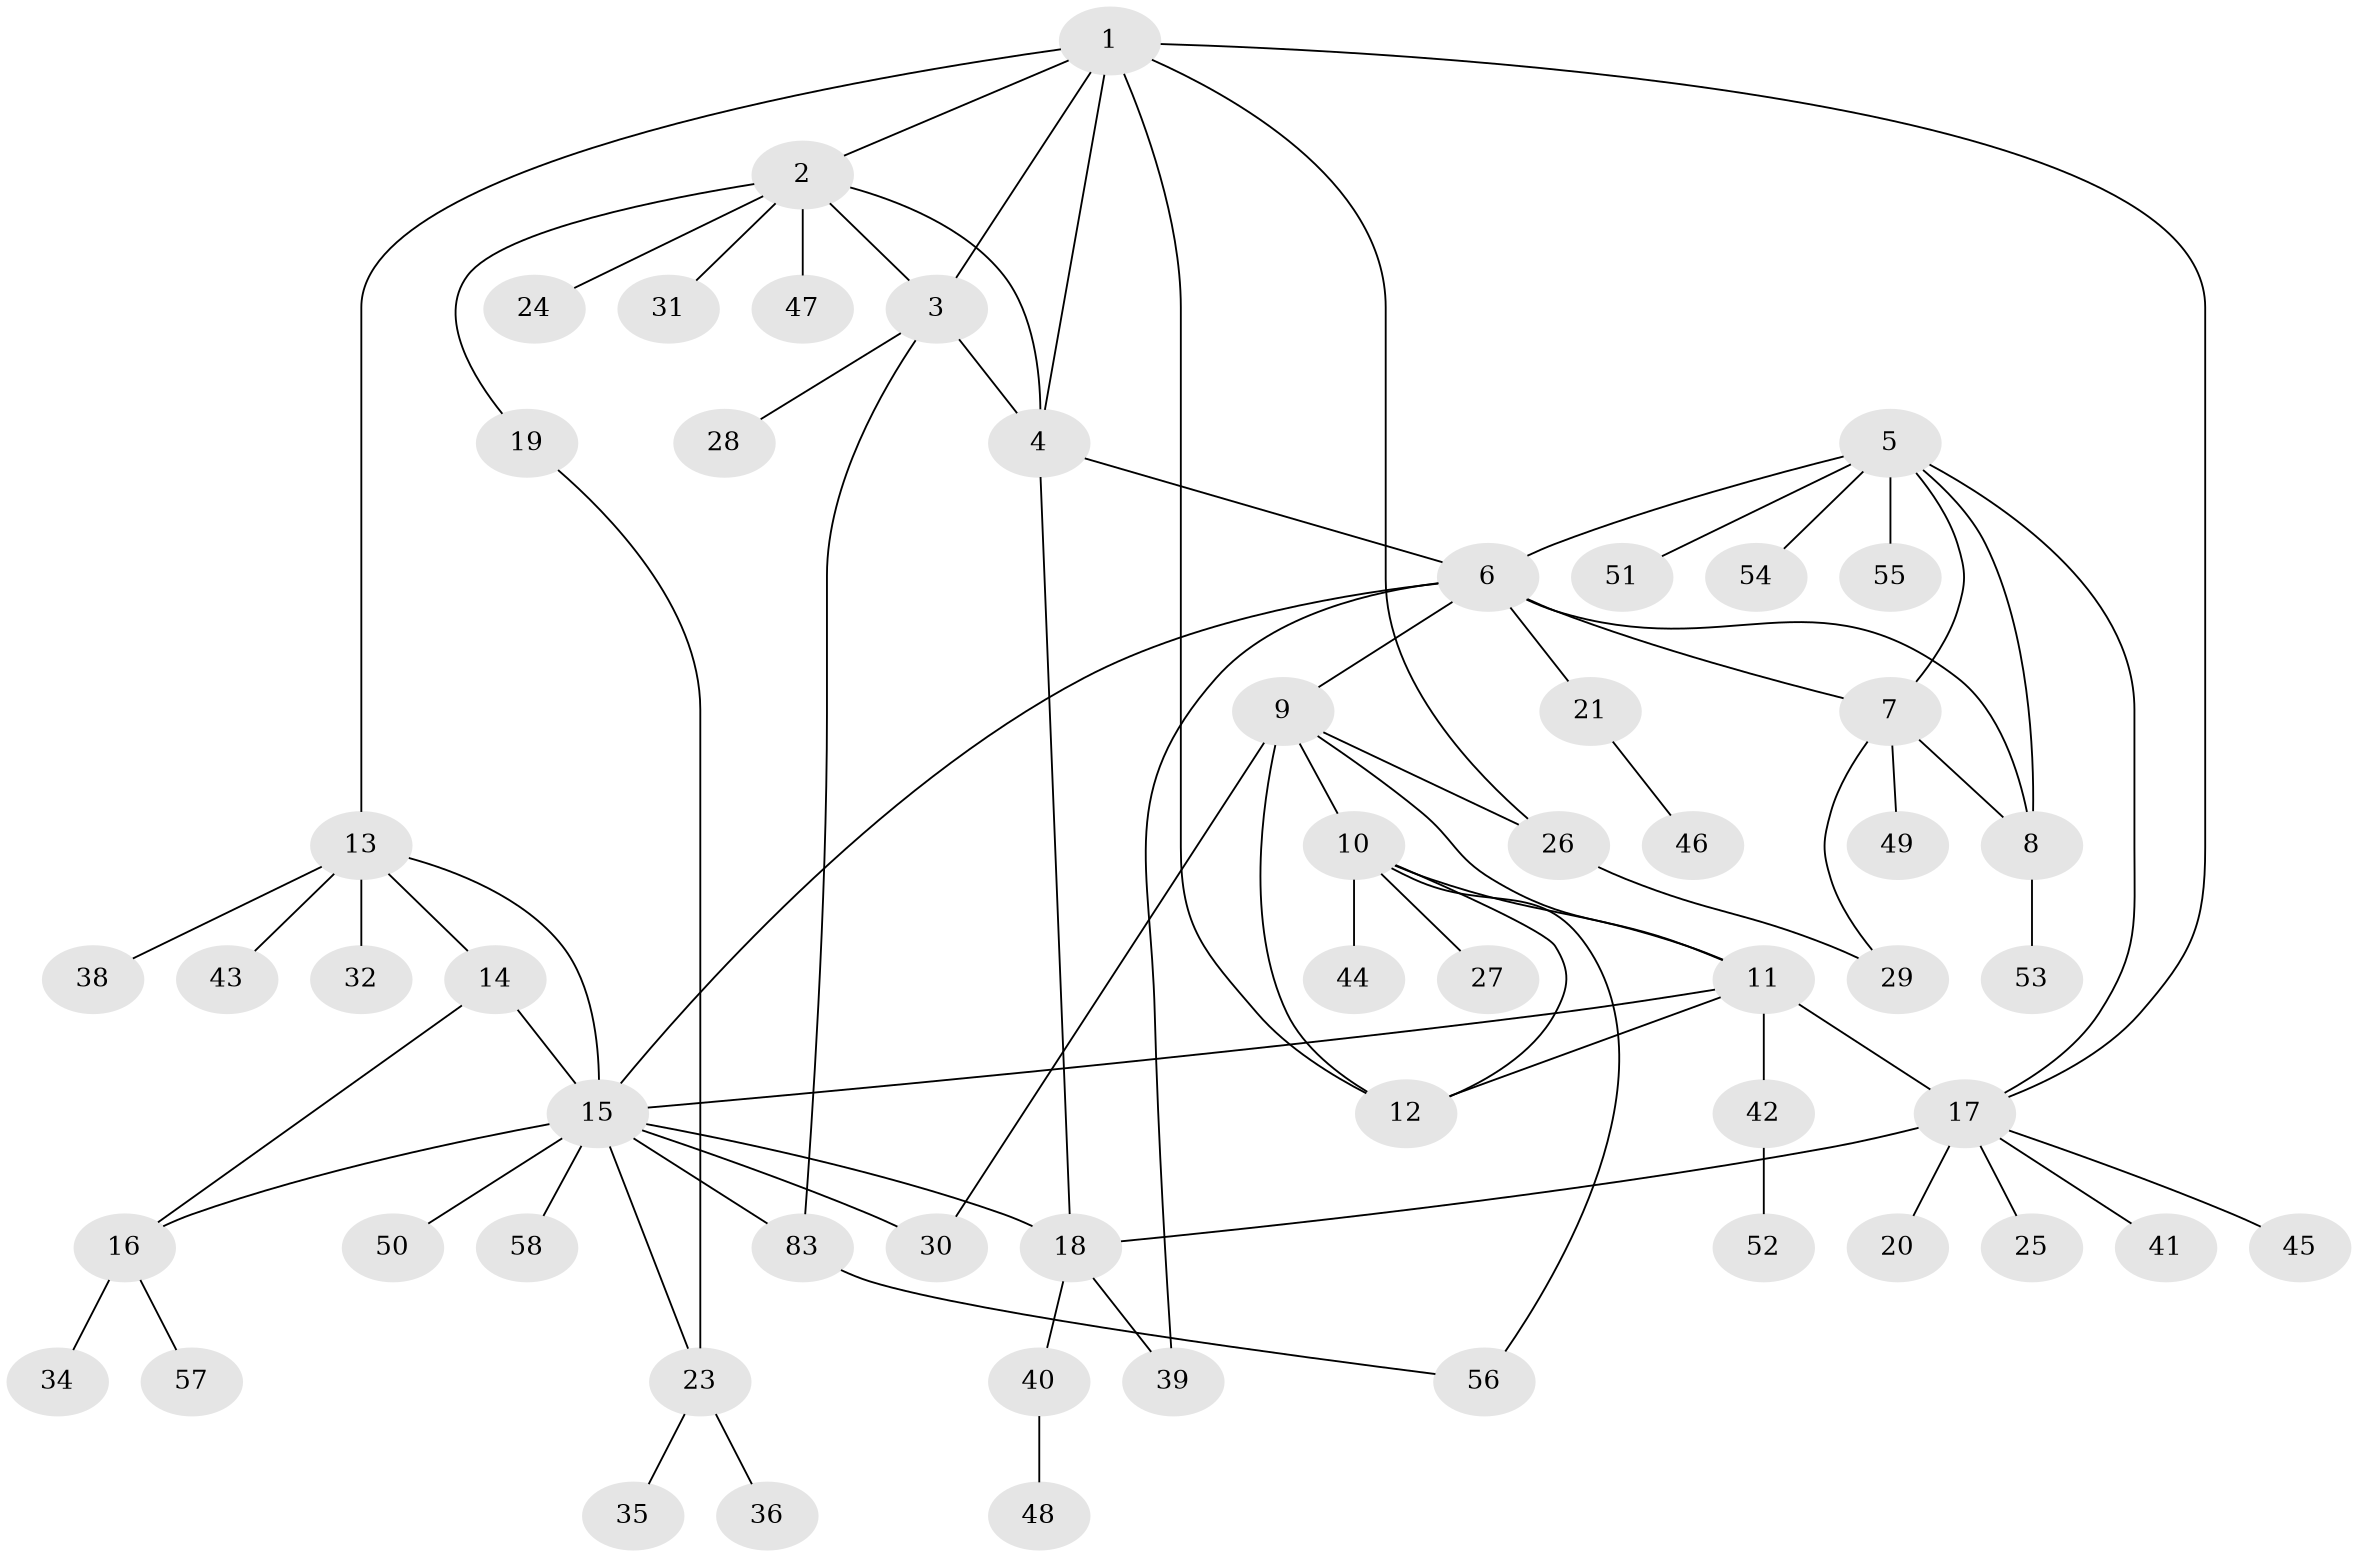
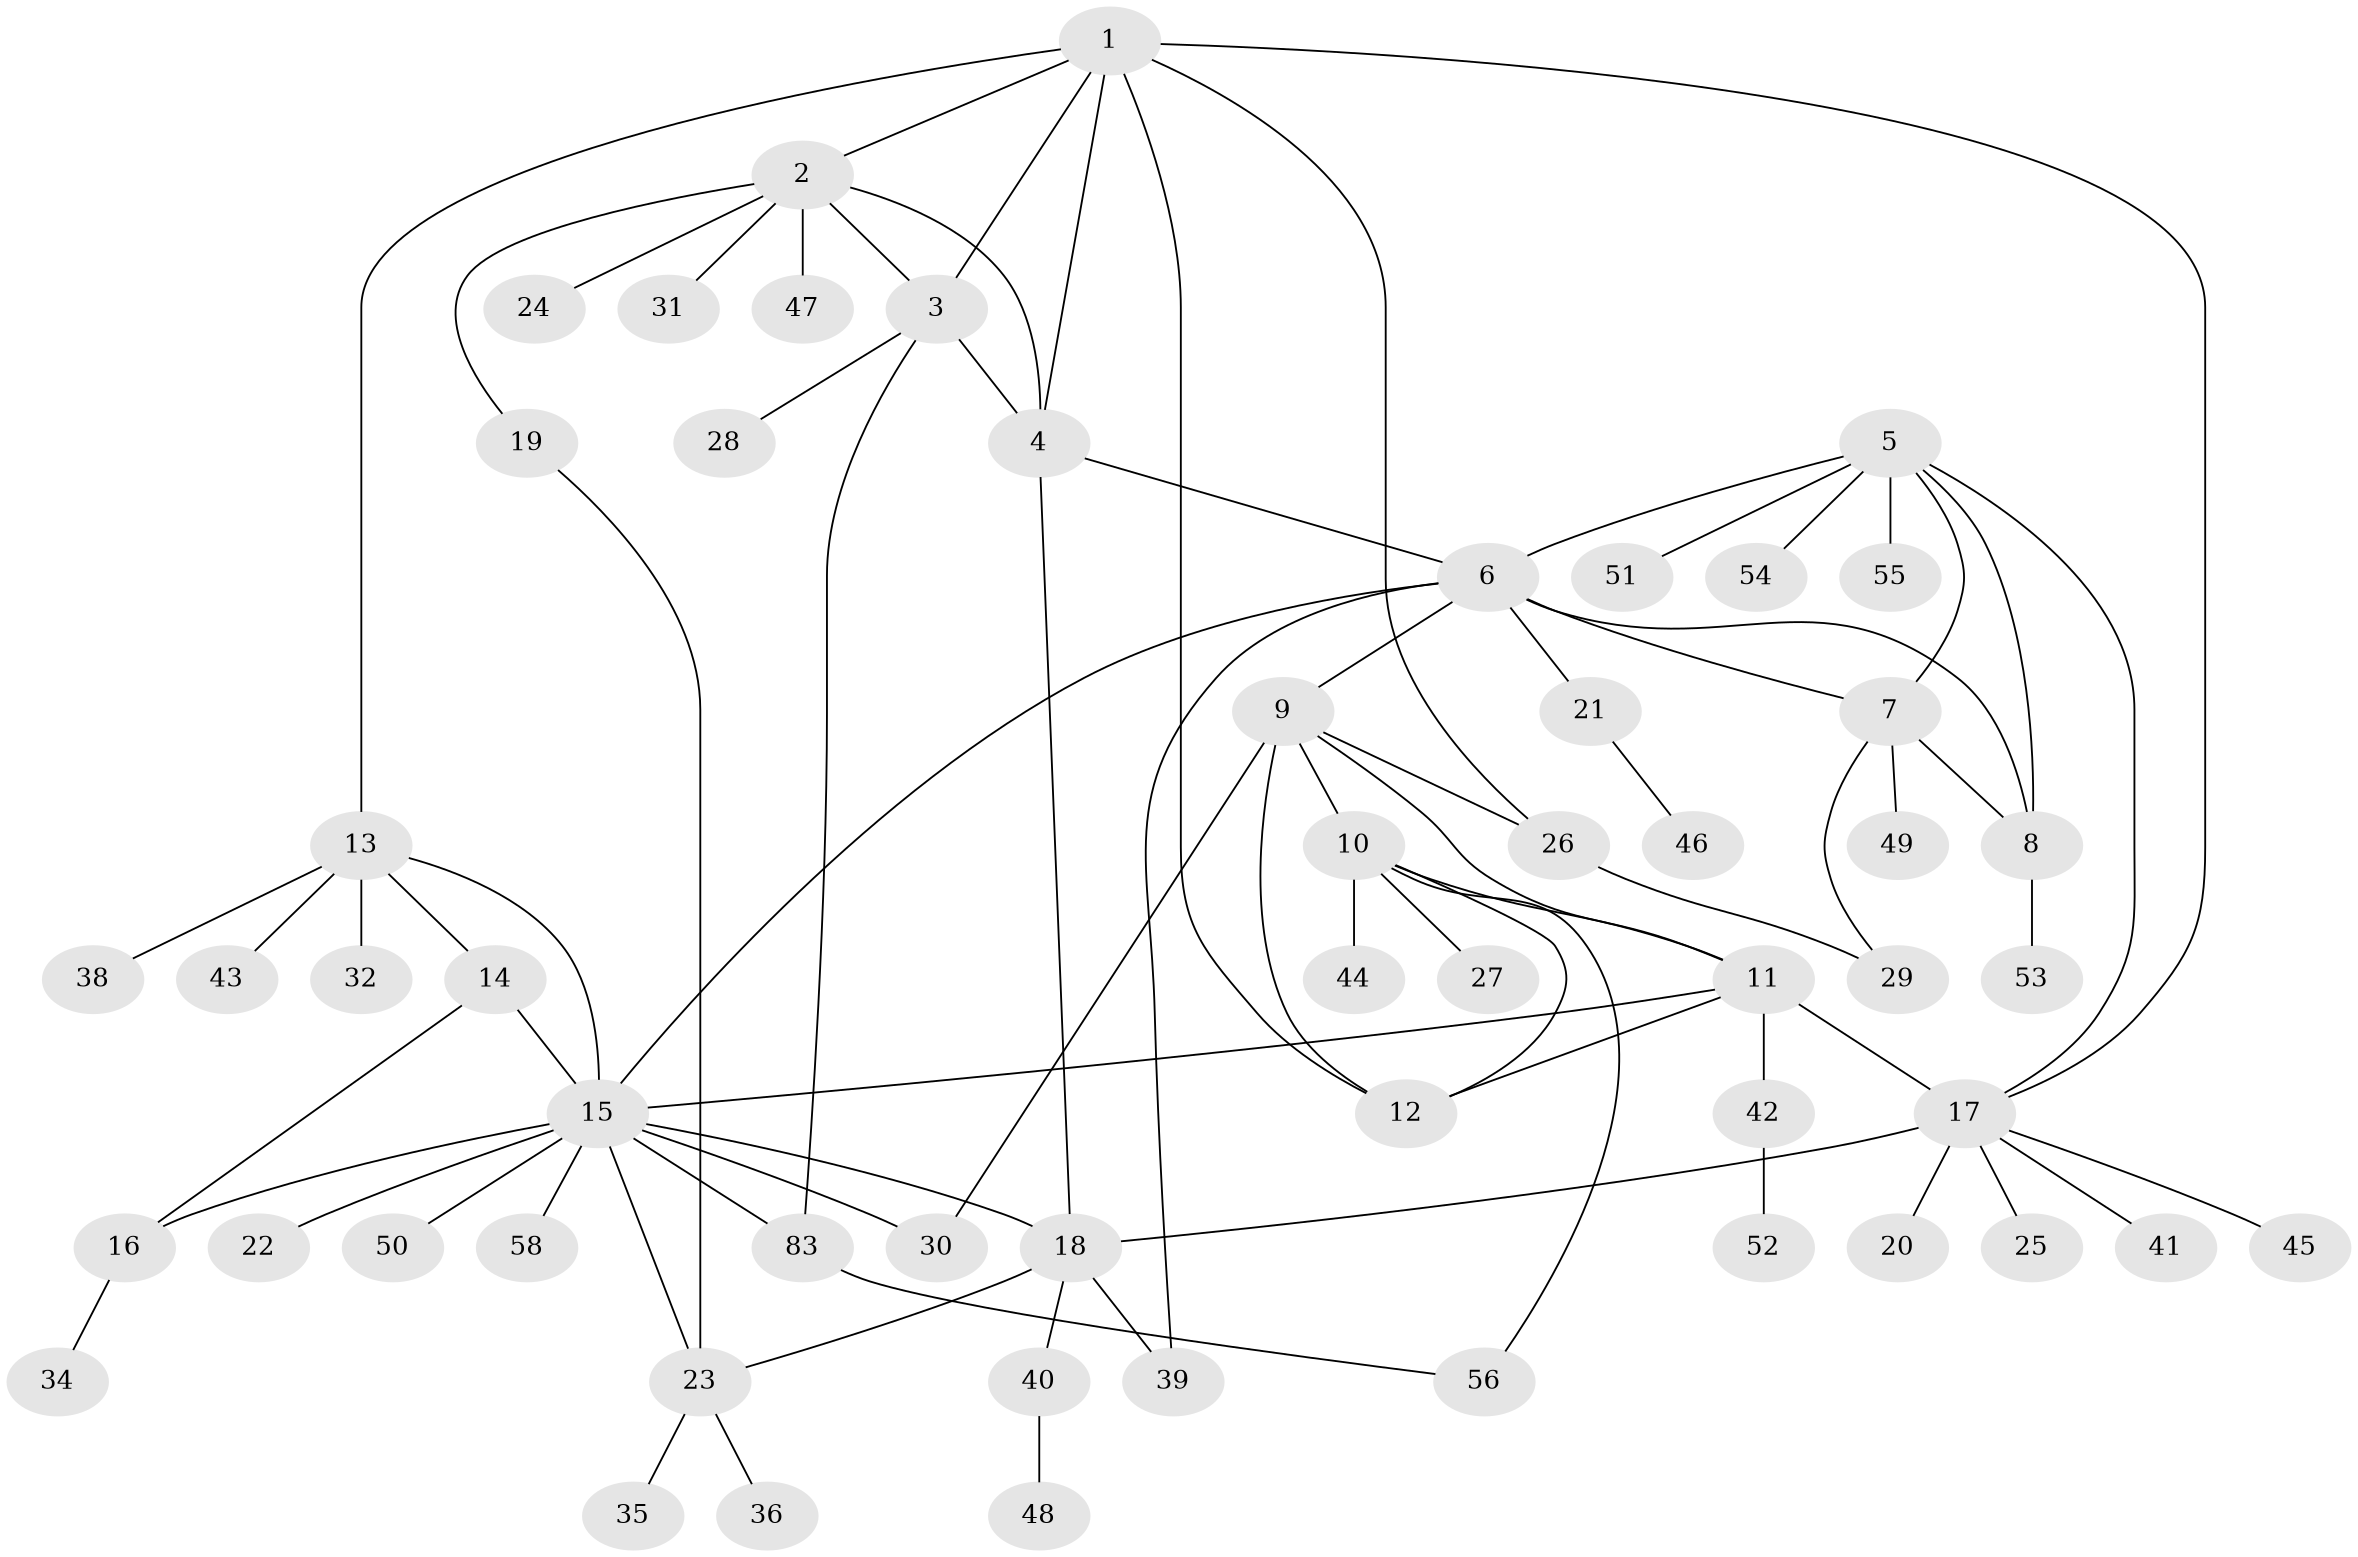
node "22": added
edge "18" -- "23": added
node "57": removed
